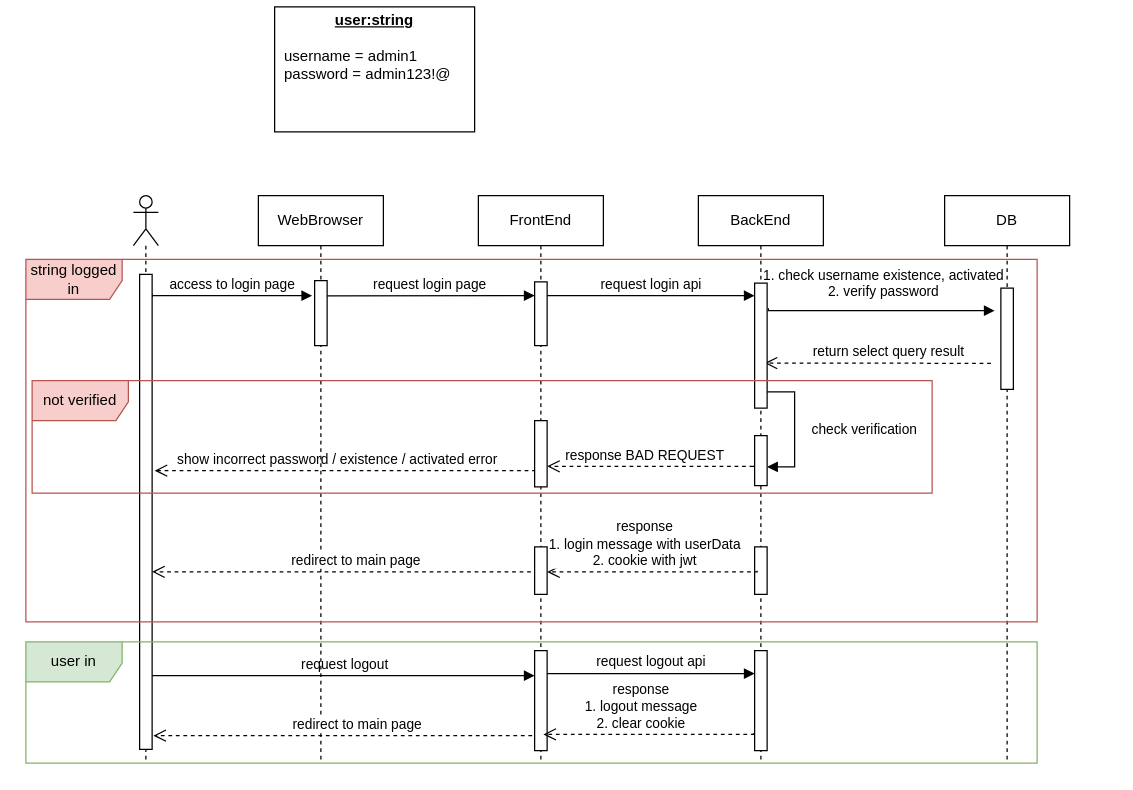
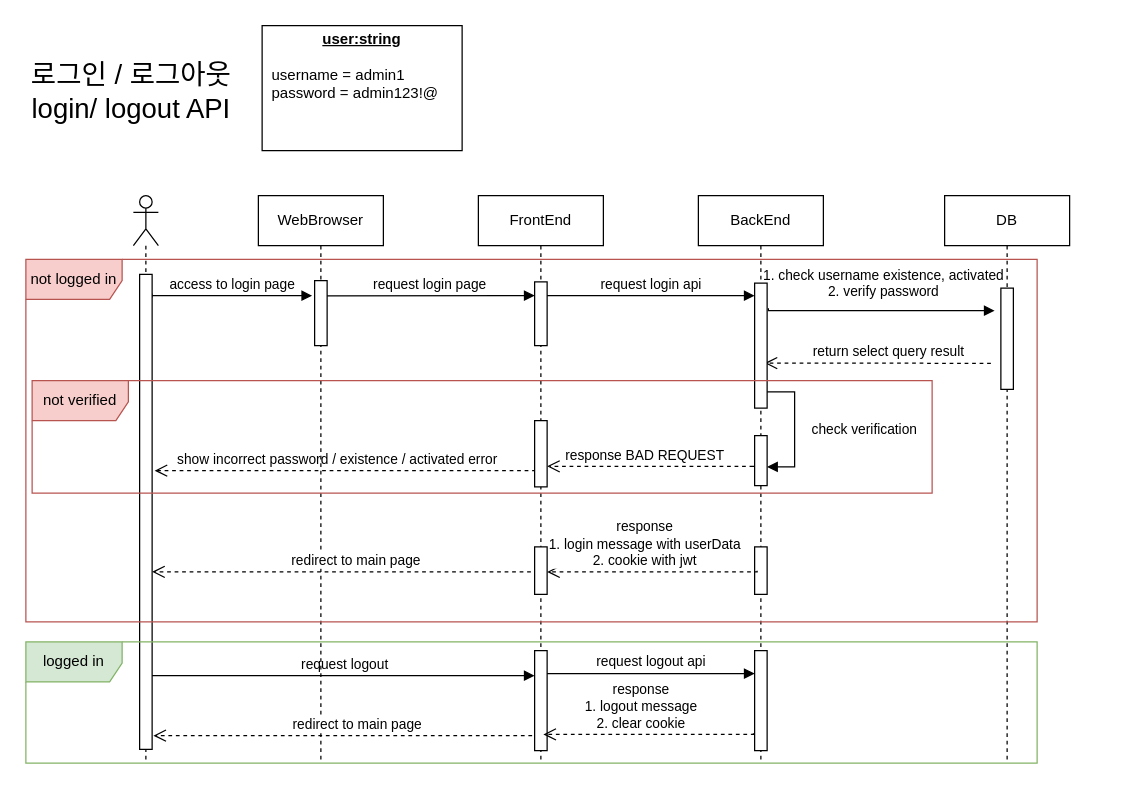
node "user:string username = admin1 password = admin123!@": moved (374, 69) -> (362, 88)
node "로그인 / 로그아웃 login/ logout API": added
node "string logged in": label "string logged in" -> "not logged in"
node "user in": label "user in" -> "logged in"
